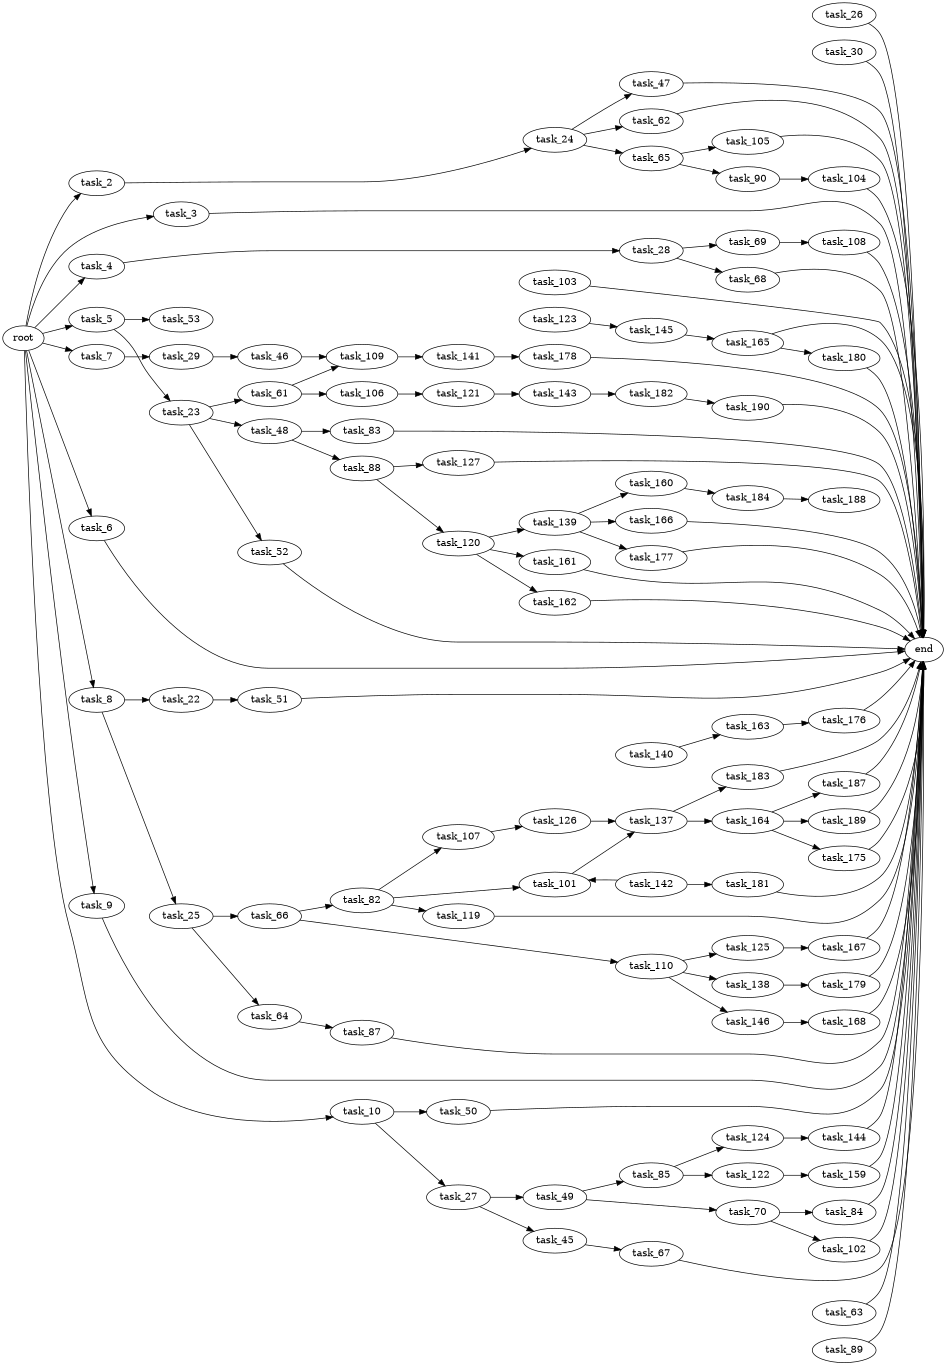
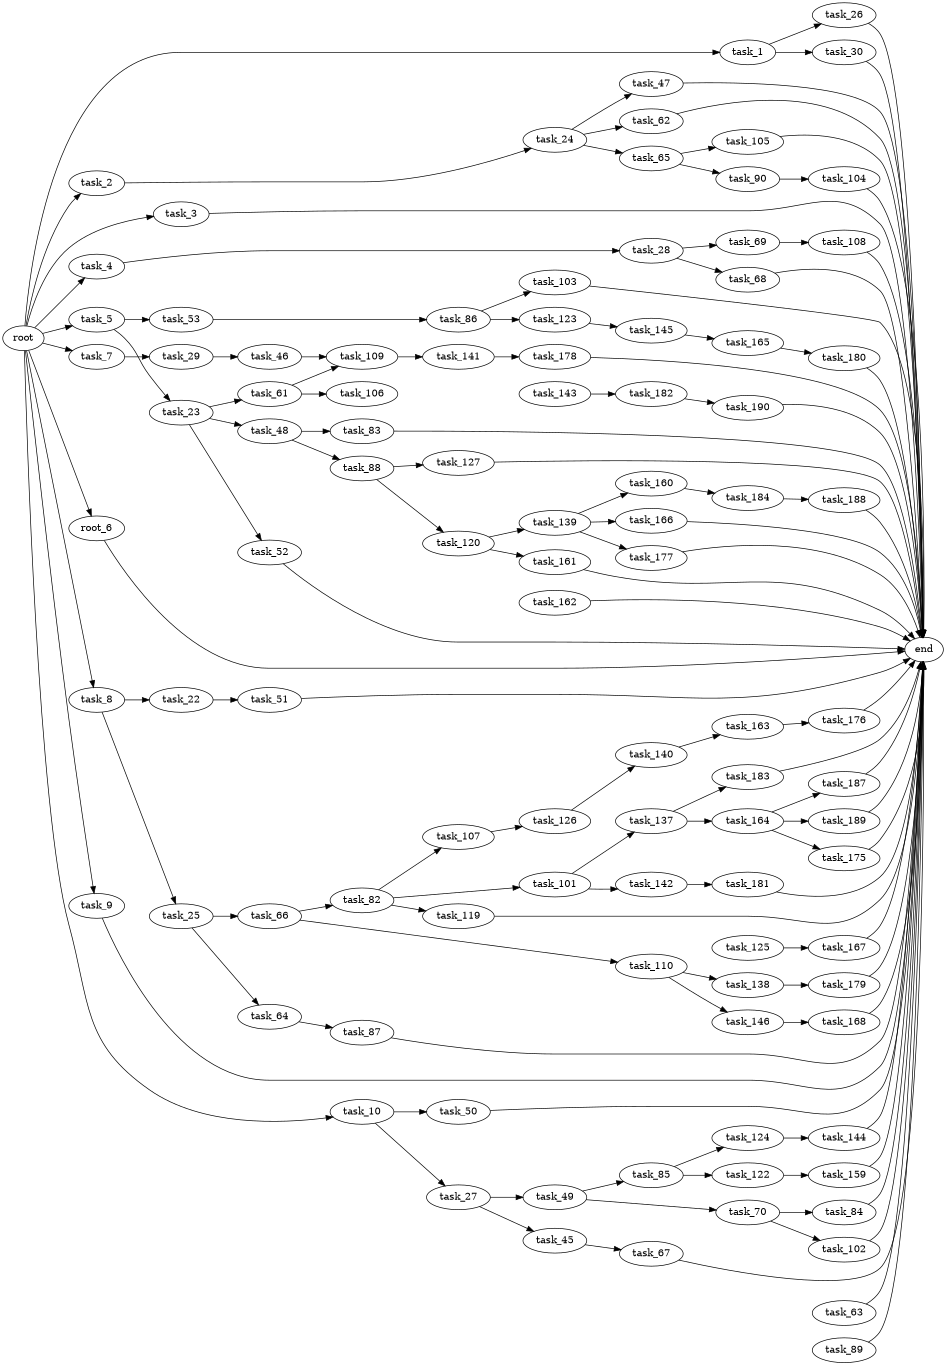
node "task_1": added
node "task_86": added
edge "task_165" -> "end": now "task_188" -> "end"
node "task_121": removed
node "task_6": label "task_6" -> "root_6"
edge "task_120" -> "task_162": removed
edge "task_126" -> "task_137": now "task_126" -> "task_140"
edge "task_142" -> "task_101": reversed
edge "task_110" -> "task_125": removed
